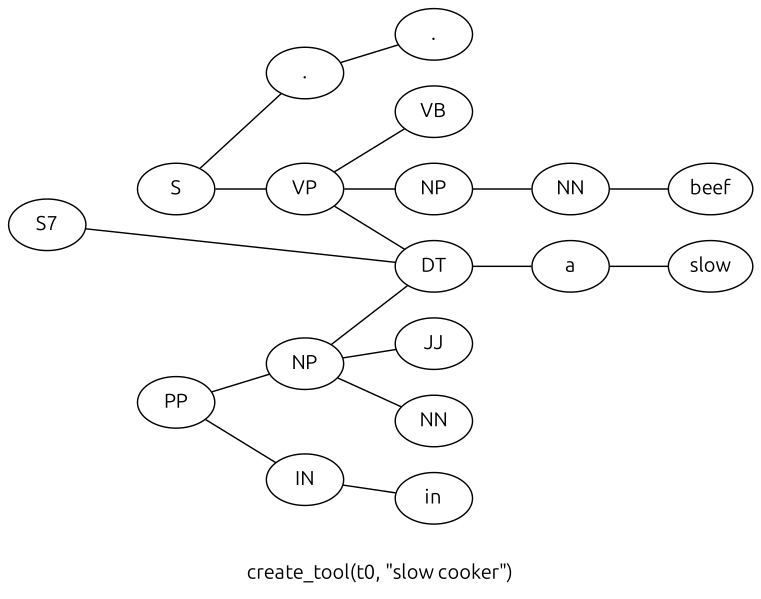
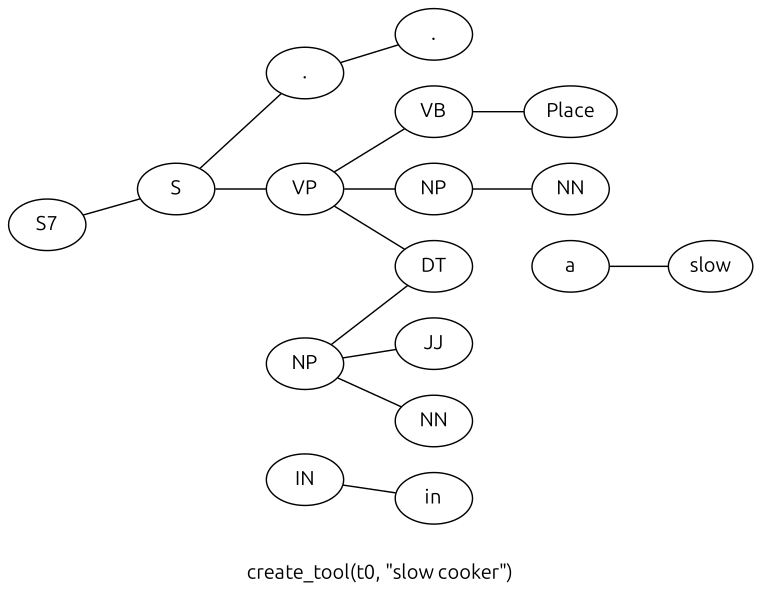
node "Place": added
node "beef": removed
edge "S7" -- "DT": now "S7" -- "S"
edge "DT" -- "a": removed
node "PP": removed
